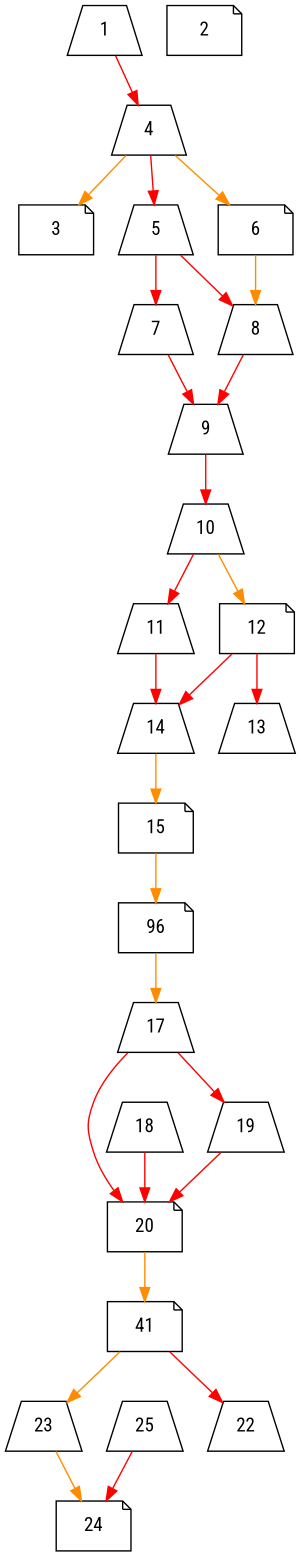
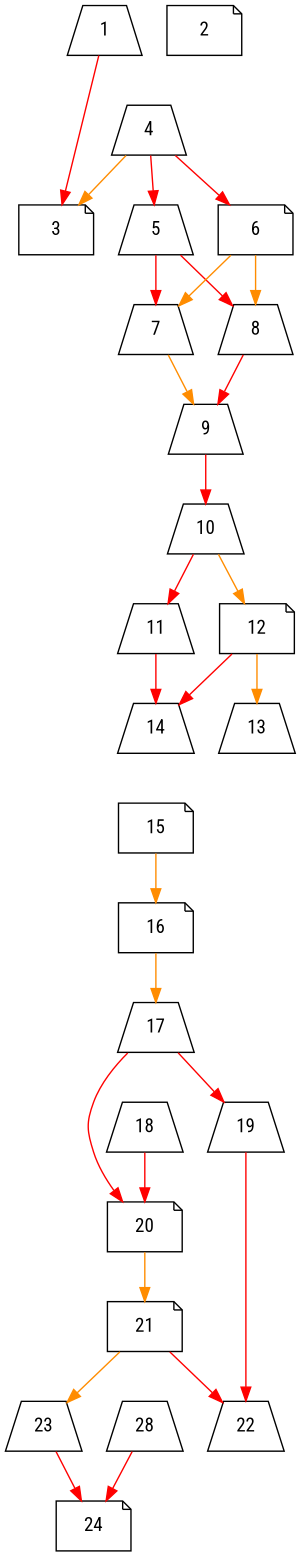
edge "1" -> "4": now "1" -> "3"
edge "4" -> "6": color darkorange -> red
edge "6" -> "7": added
edge "7" -> "9": color red -> darkorange
edge "12" -> "13": color red -> darkorange
edge "14" -> "15": removed
node "96": label "96" -> "16"
edge "19" -> "20": now "19" -> "22"
node "41": label "41" -> "21"
node "25": label "25" -> "28"
edge "23" -> "24": color darkorange -> red
